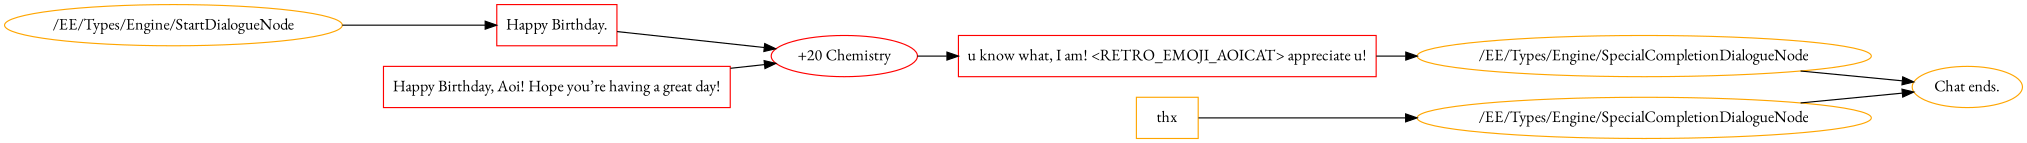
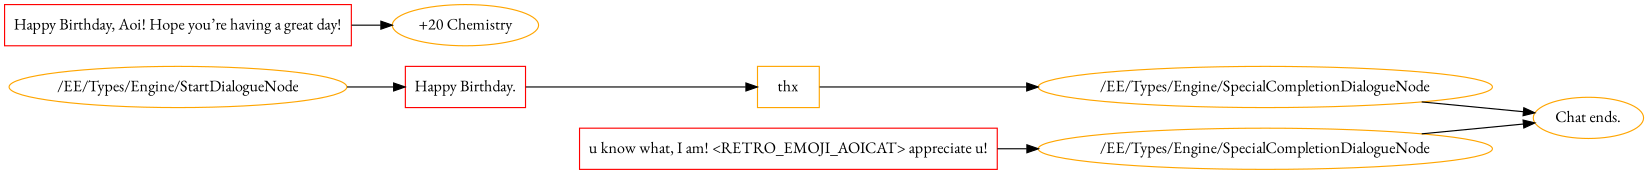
edge "Happy Birthday." -> "+20 Chemistry": now "Happy Birthday." -> "thx"
node "+20 Chemistry": color red -> orange
edge "+20 Chemistry" -> "u know what, I am! <RETRO_EMOJI_AOICAT> appreciate u!": removed
